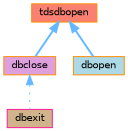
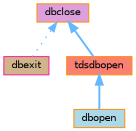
edge "dbclose" -> "tdsdbopen": reversed
